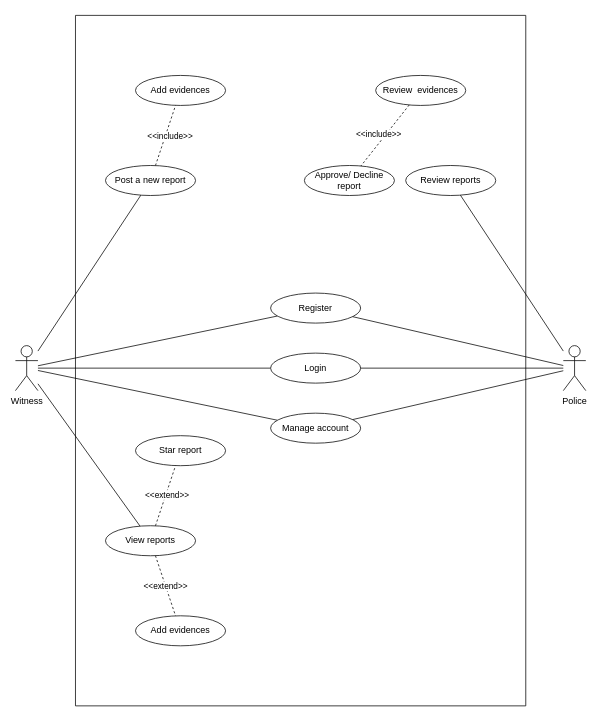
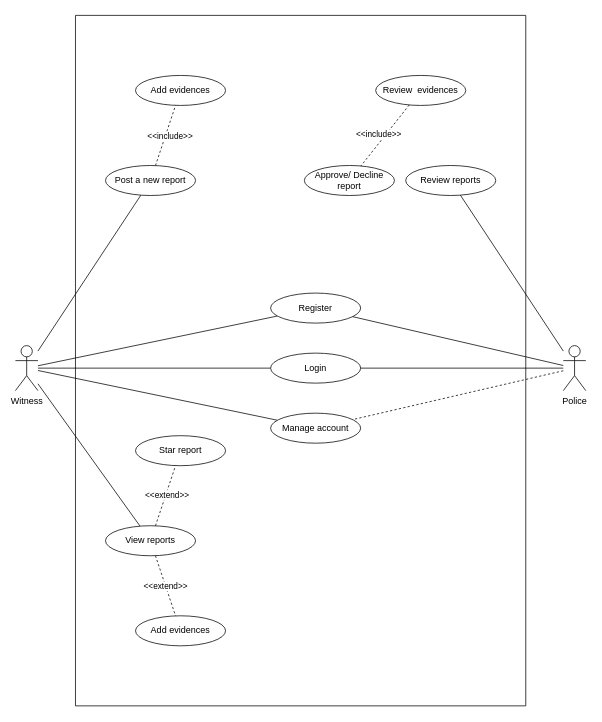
edge "Police" -- "Manage account": style solid -> dashed
